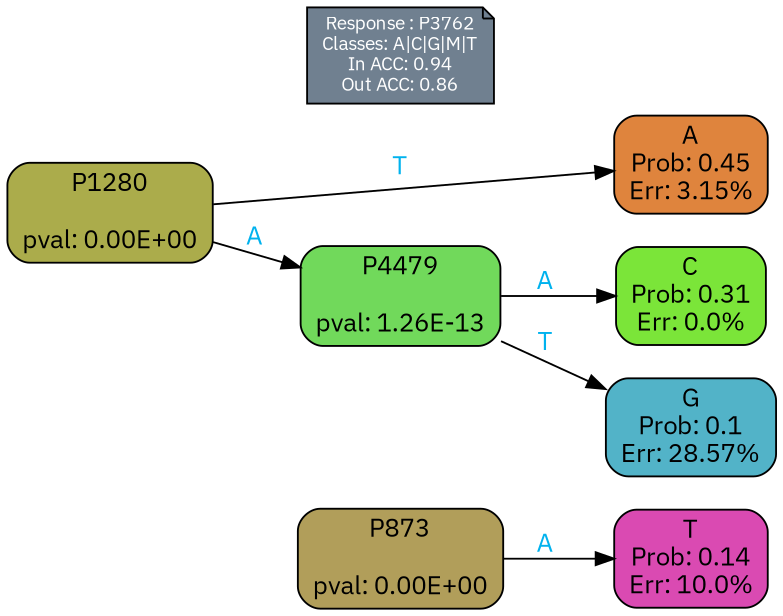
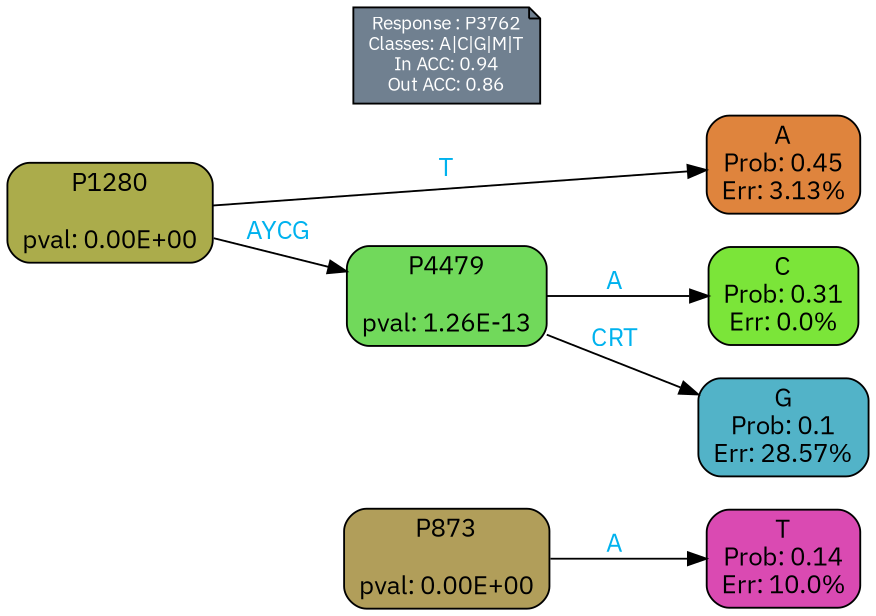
node "A Prob: 0.45 Err: 3.15%": label "A Prob: 0.45 Err: 3.15%" -> "A Prob: 0.45 Err: 3.13%"
edge "P1280 pval: 0.00E+00" -> "P4479 pval: 1.26E-13": label "A" -> "AYCG"
edge "P4479 pval: 1.26E-13" -> "G Prob: 0.1 Err: 28.57%": label "T" -> "CRT"
